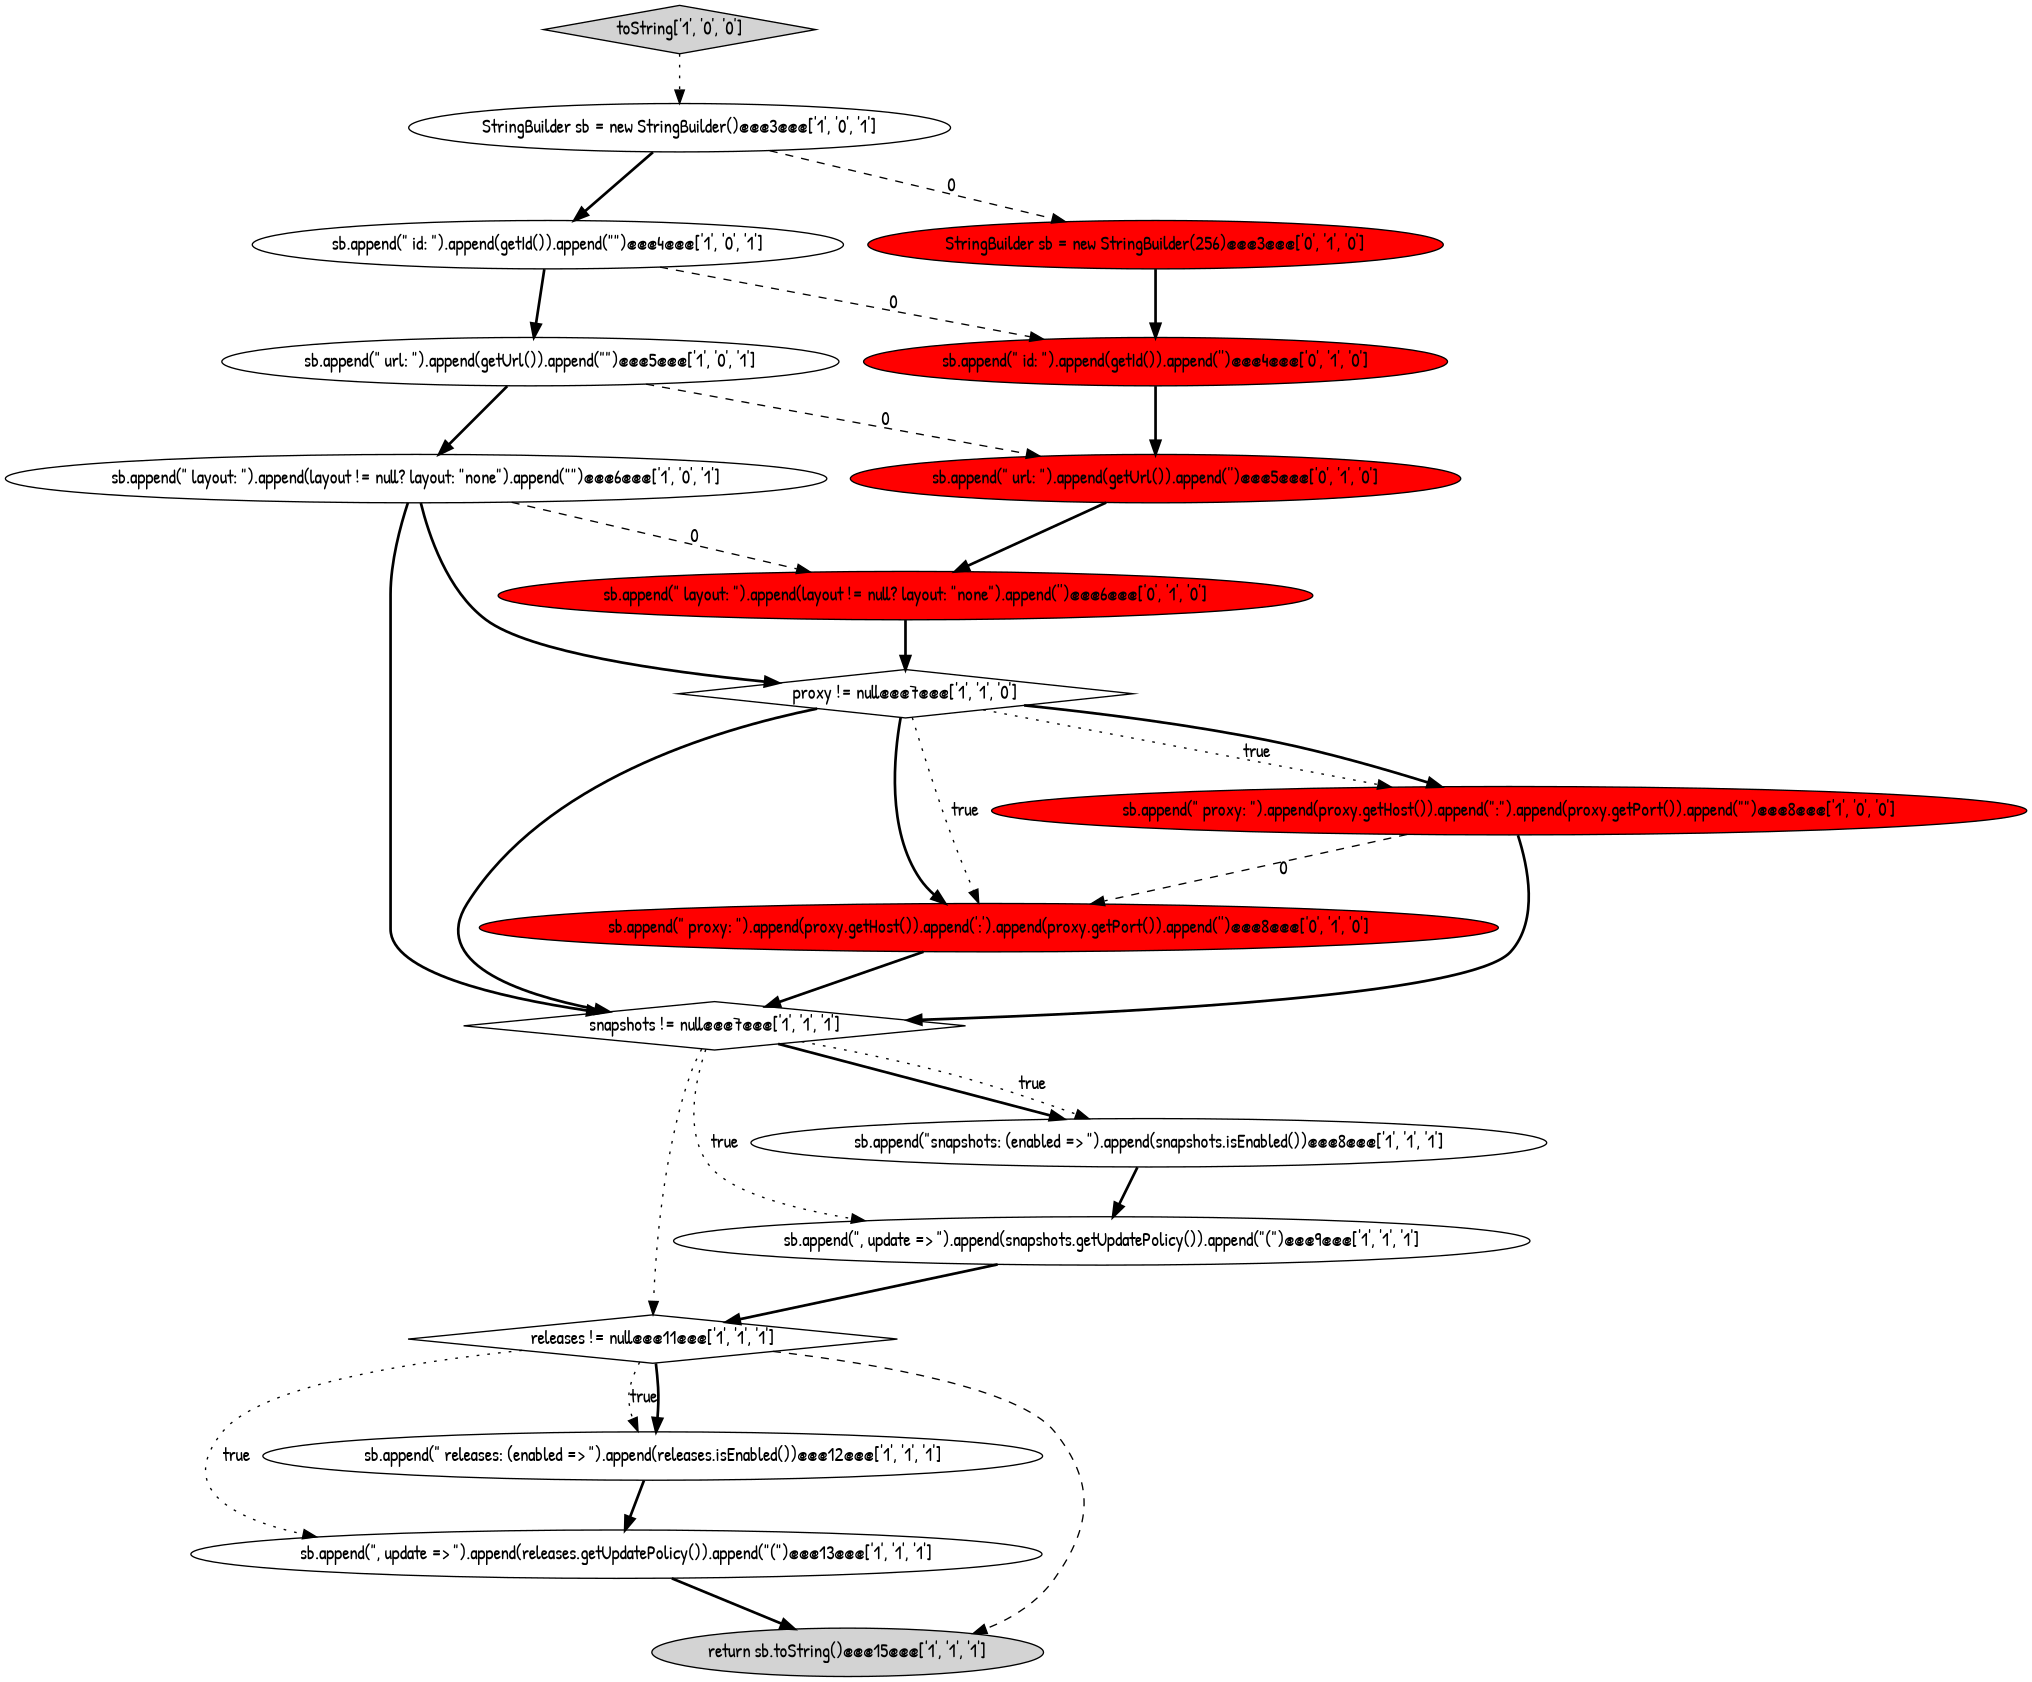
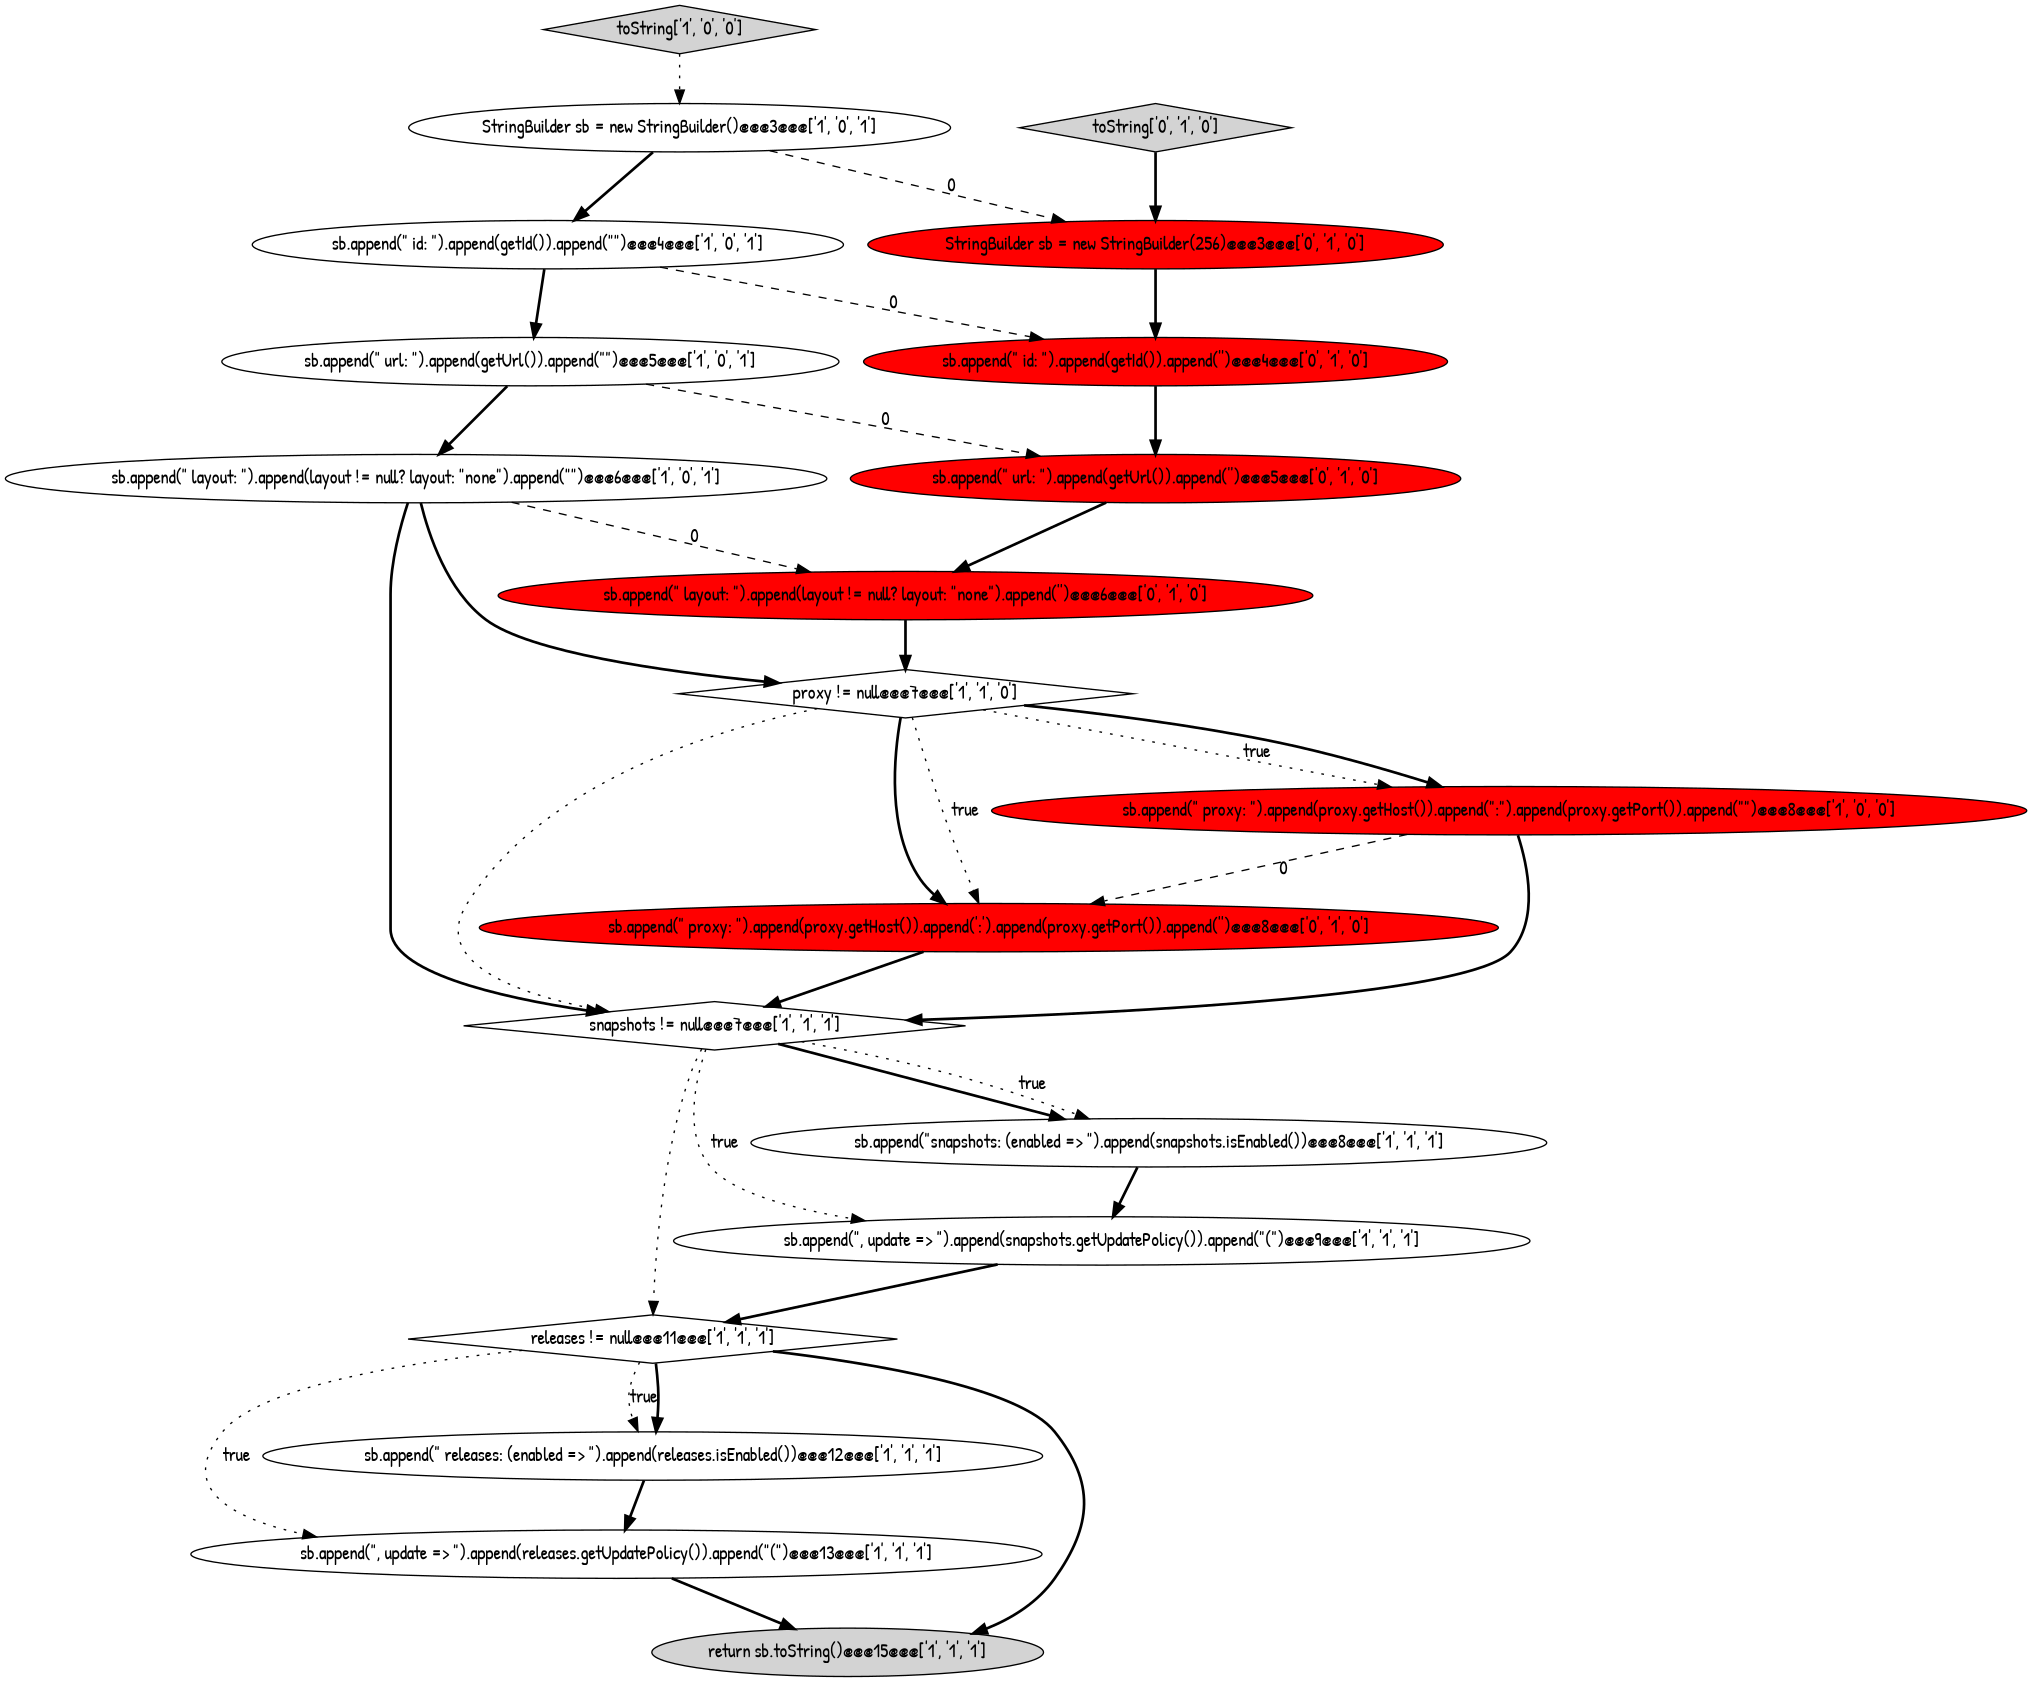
node "toString['0', '1', '0']": added
edge "proxy != null@@@7@@@['1', '1', '0']" -> "snapshots != null@@@7@@@['1', '1', '1']": style bold -> dotted
edge "releases != null@@@11@@@['1', '1', '1']" -> "return sb.toString()@@@15@@@['1', '1', '1']": style dashed -> bold
